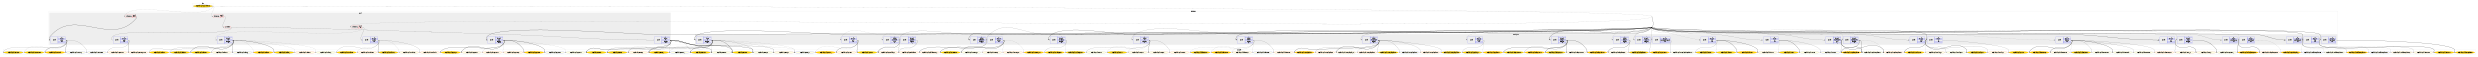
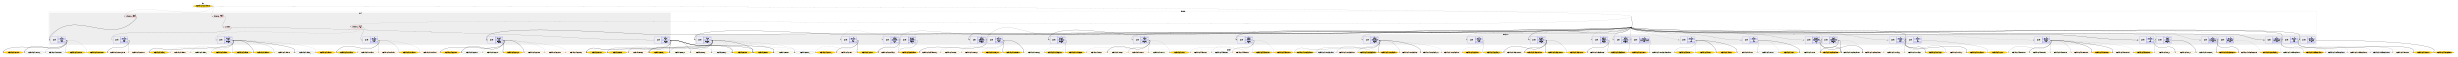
node "portage://dev-haskell/basic-prelude-0.3.11": fillcolor lightyellow -> gold
node "portage://dev-haskell/lifted-async-0.6.0.1": removed
